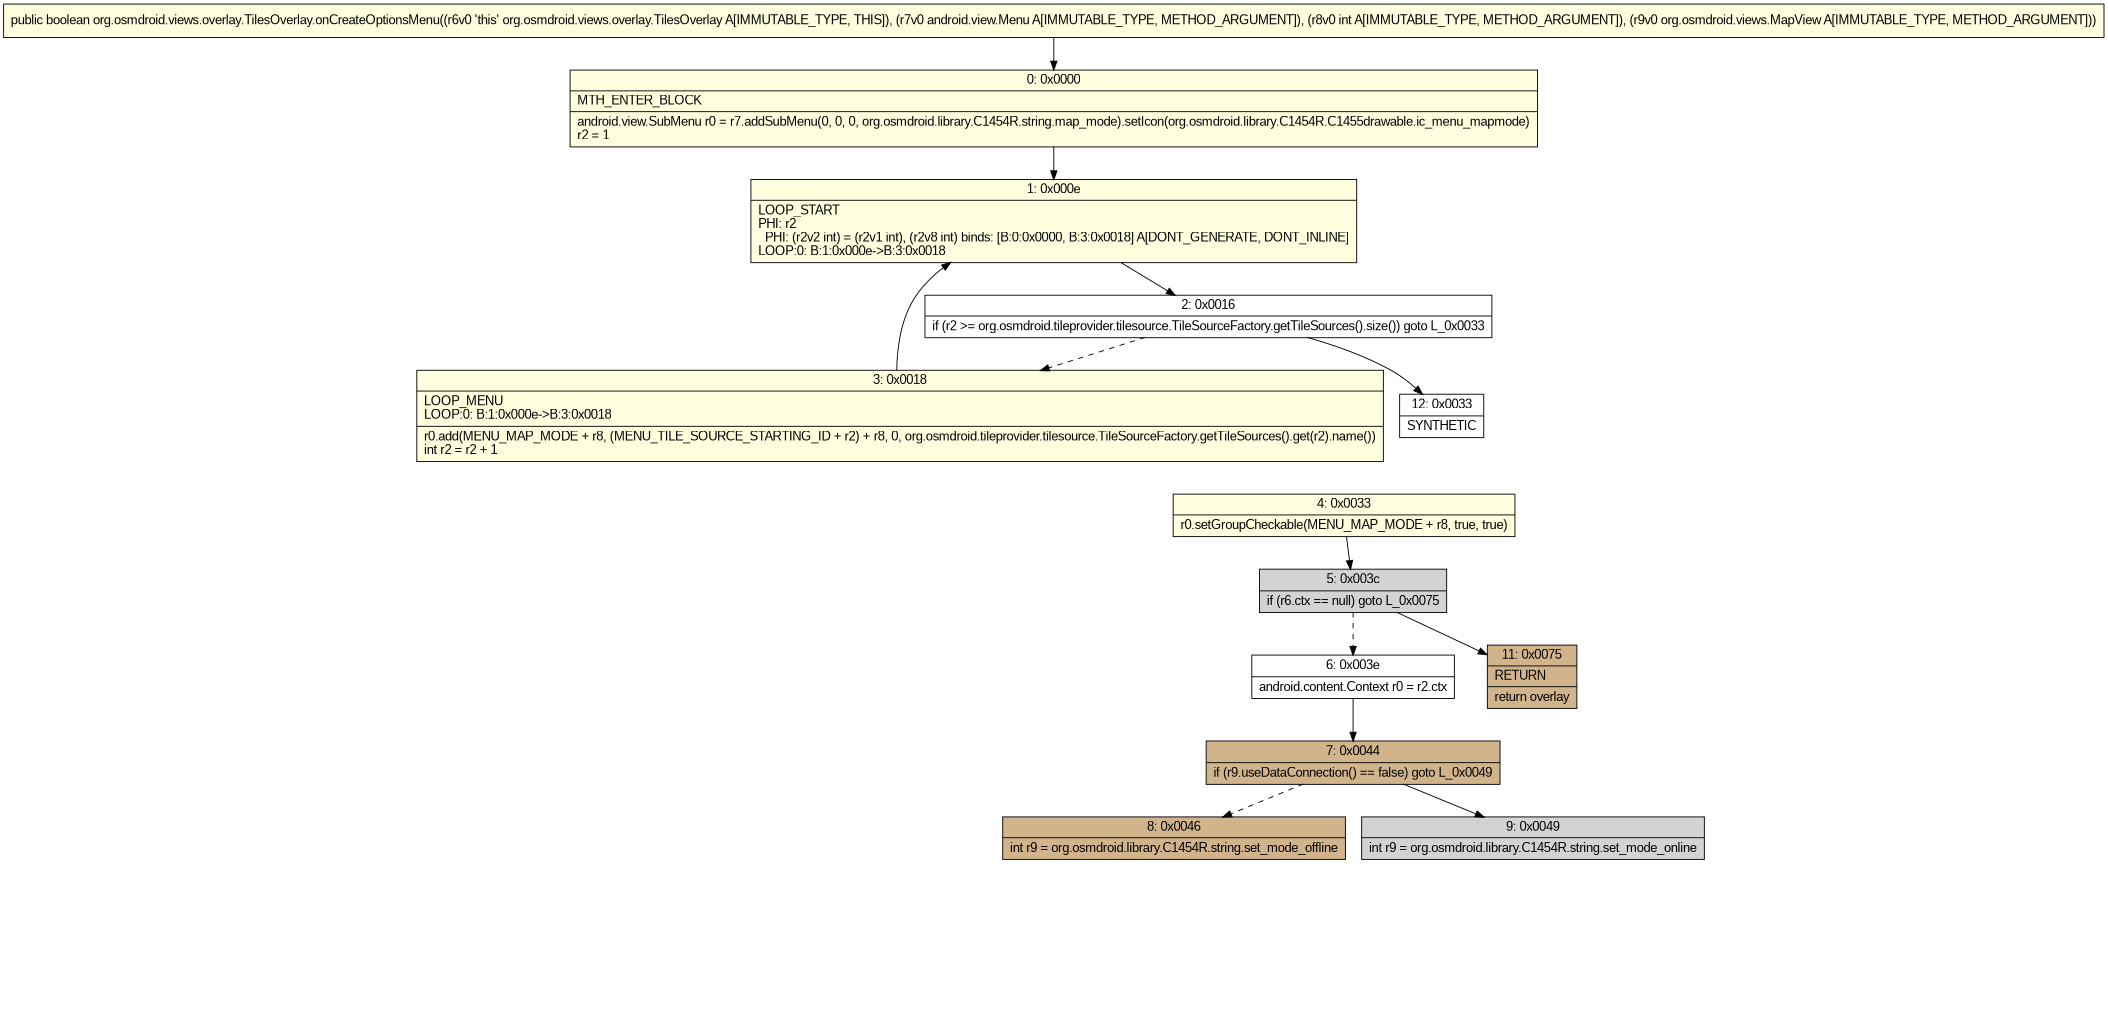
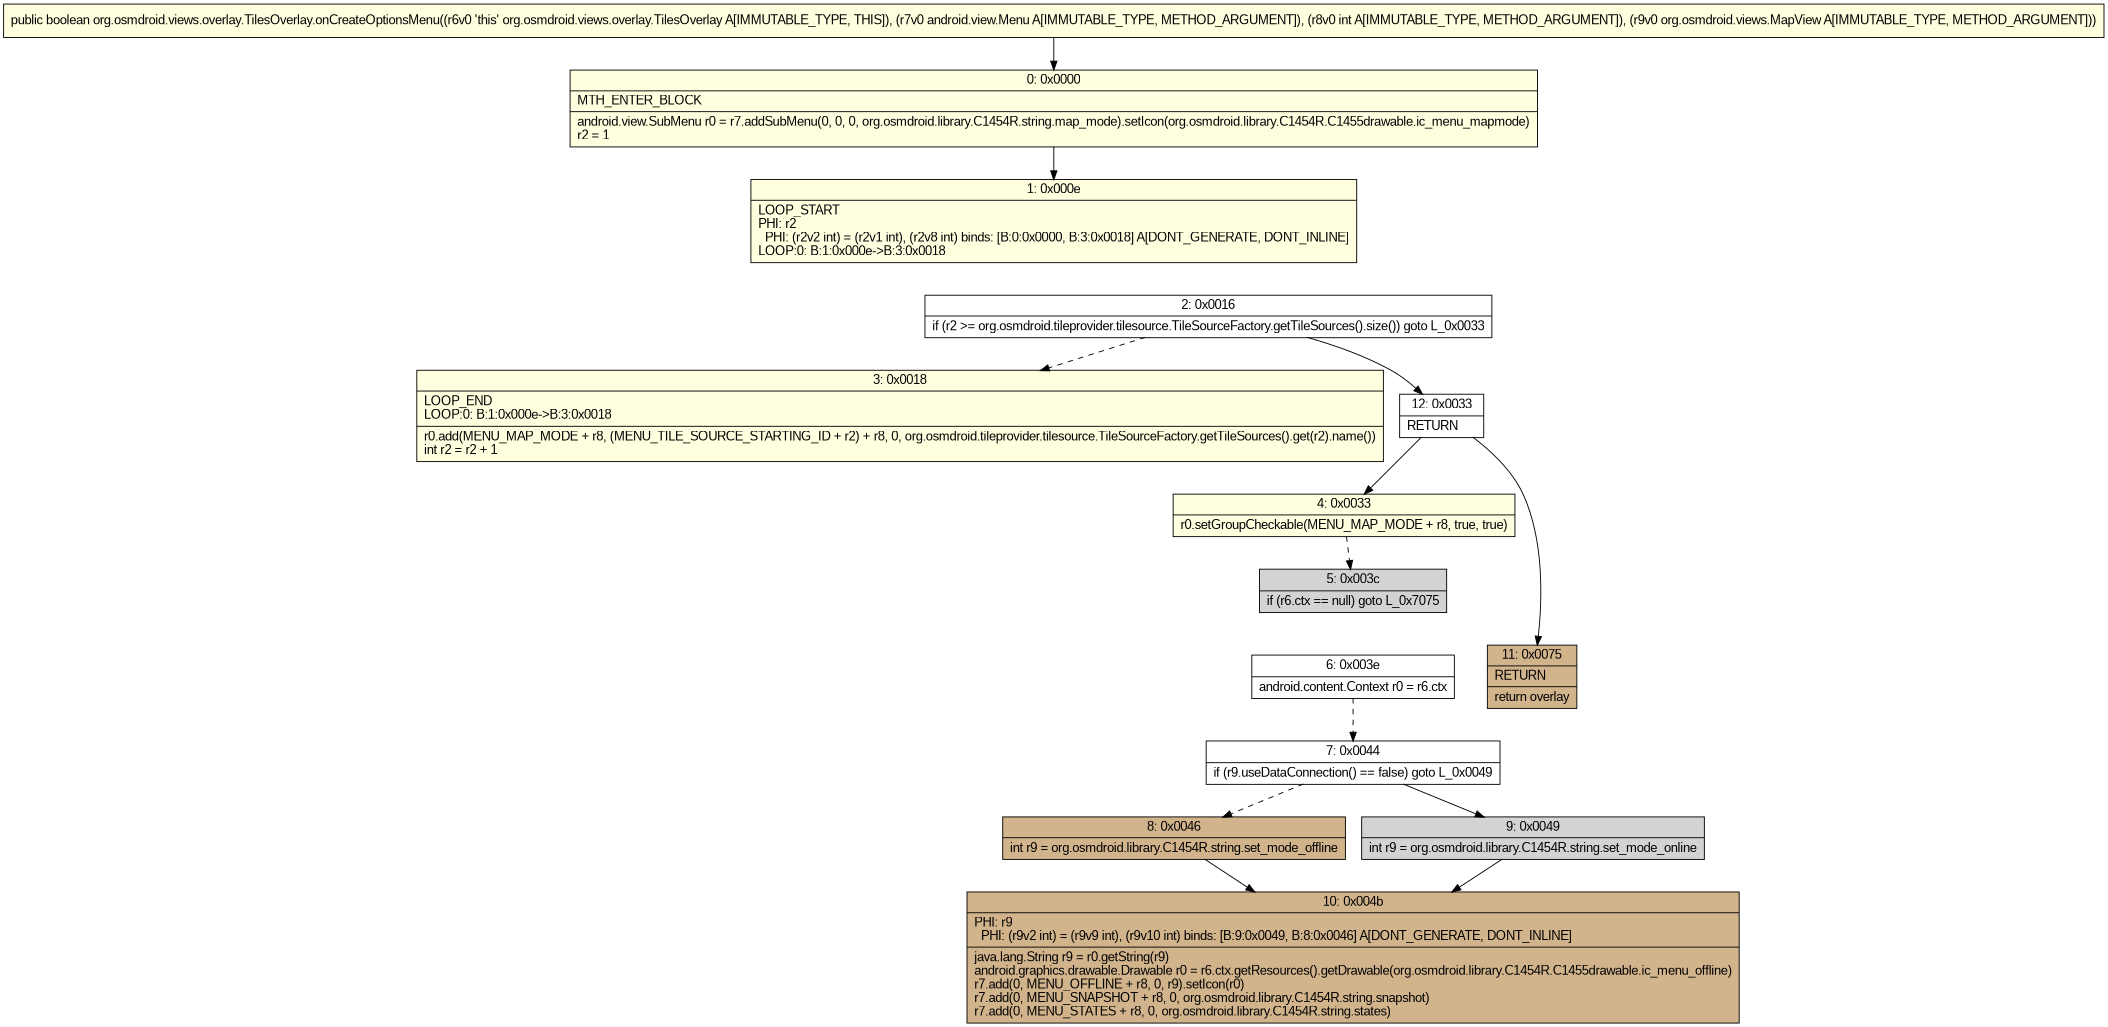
edge "1: 0x000e" -> "2: 0x0016": removed
edge "3: 0x0018" -> "1: 0x000e": removed
node "3: 0x0018": text "LOOP_MENU" -> "LOOP_END"
node "12: 0x0033": text "SYNTHETIC" -> "RETURN"
edge "12: 0x0033" -> "4: 0x0033": added
edge "4: 0x0033" -> "5: 0x003c": style solid -> dashed
node "5: 0x003c": text "if (r6.ctx == null) goto L_0x0075" -> "if (r6.ctx == null) goto L_0x7075"
edge "5: 0x003c" -> "6: 0x003e": removed
edge "5: 0x003c" -> "11: 0x0075": now "12: 0x0033" -> "11: 0x0075"
node "6: 0x003e": text "android.content.Context r0 = r2.ctx" -> "android.content.Context r0 = r6.ctx"
edge "6: 0x003e" -> "7: 0x0044": style solid -> dashed
node "7: 0x0044": fillcolor tan -> white
node "10: 0x004b": added
